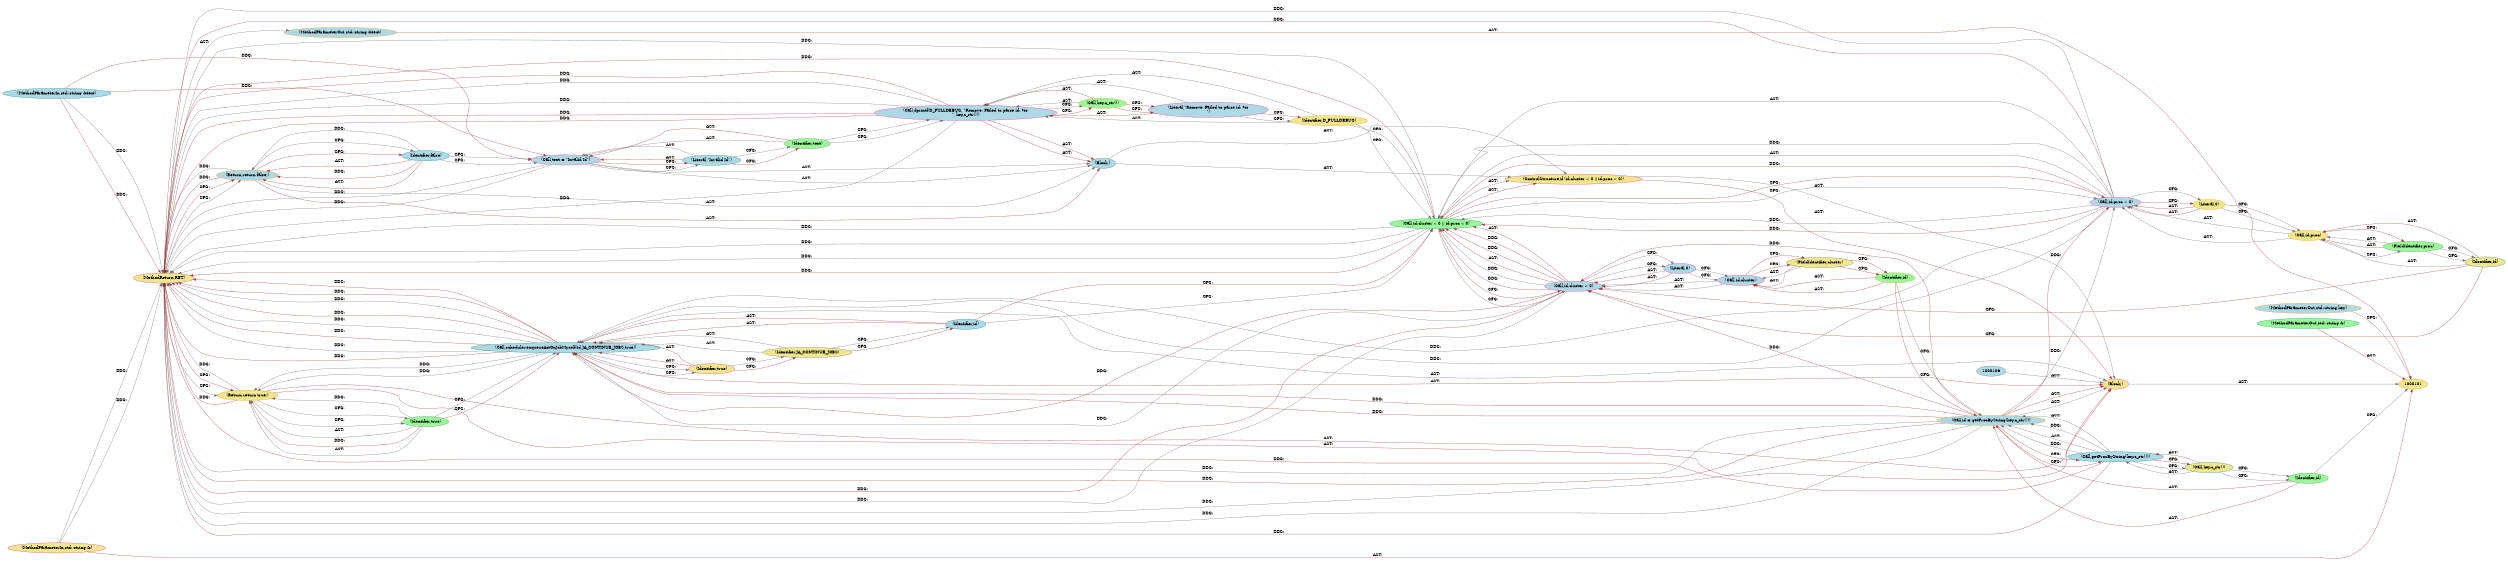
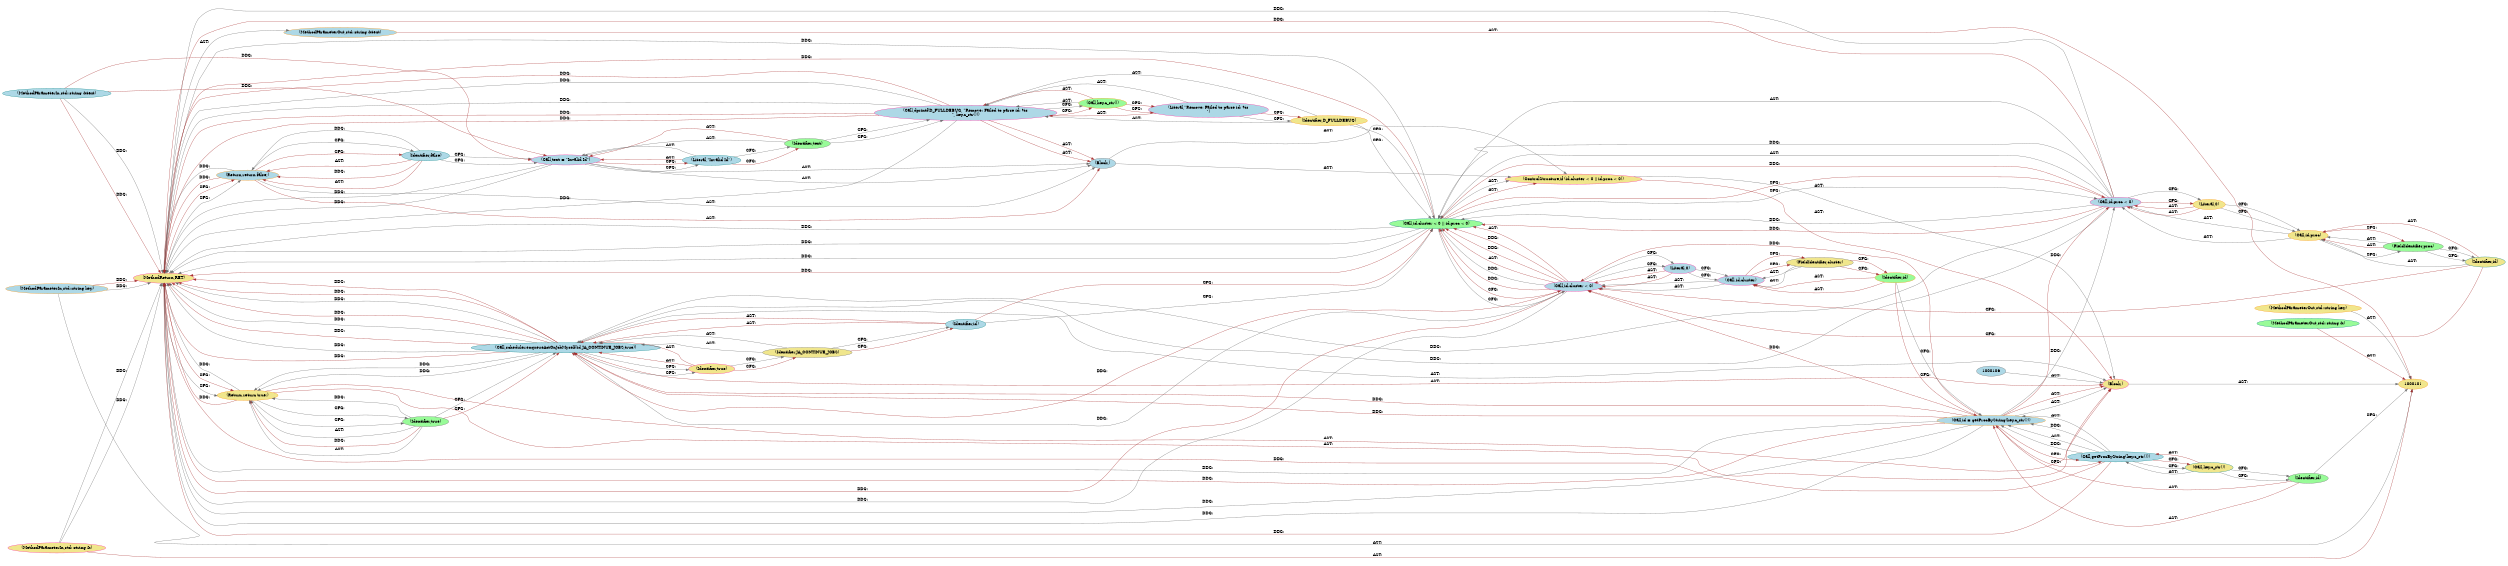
node "(MethodParameterIn,std::string key)": added
node "(MethodParameterOut,std::string key)": fillcolor lightblue -> khaki
edge "(MethodParameterOut,std::string key)" -> "1000101": label "CFG: " -> "AST: "
